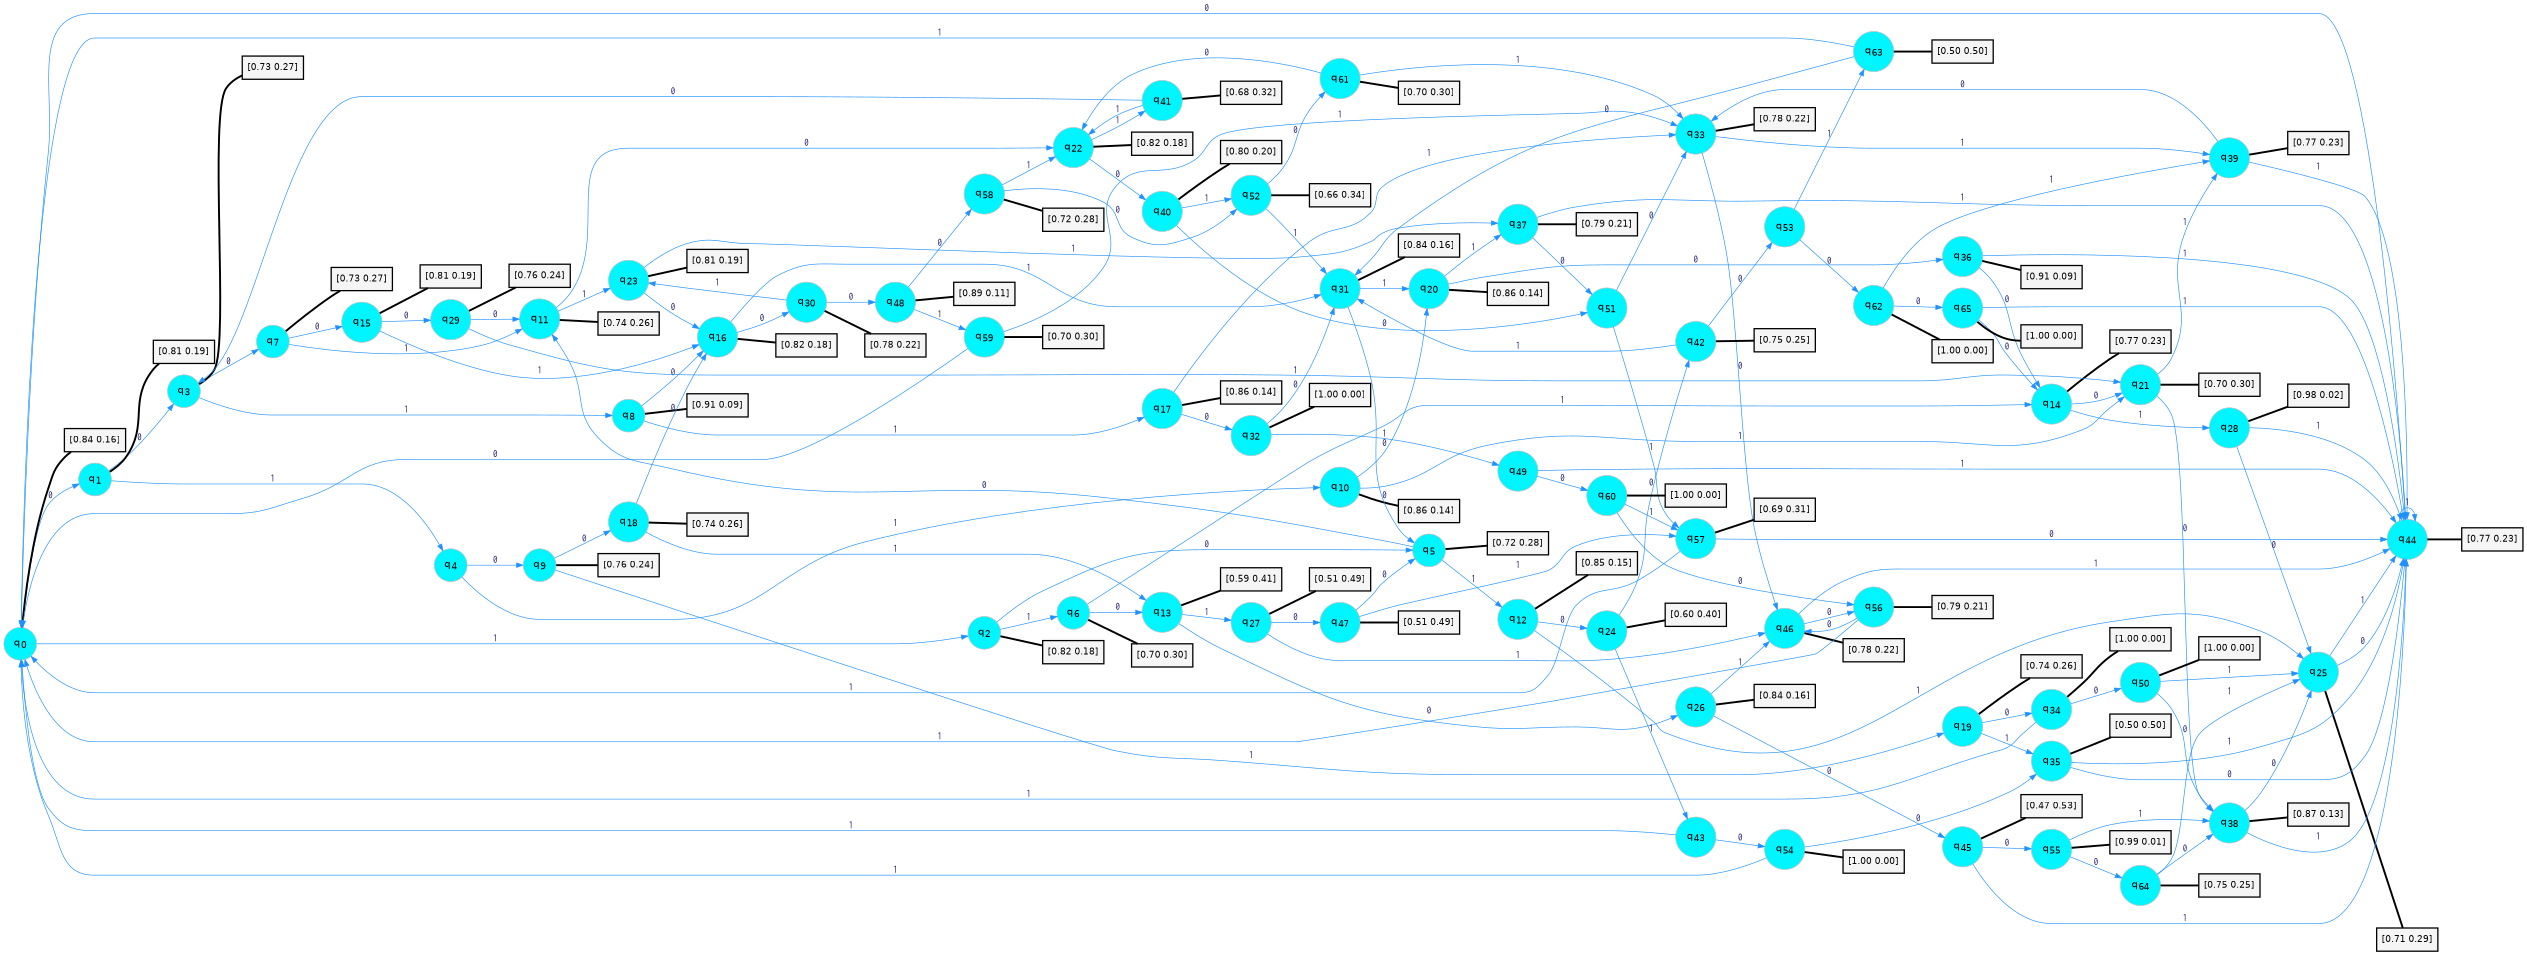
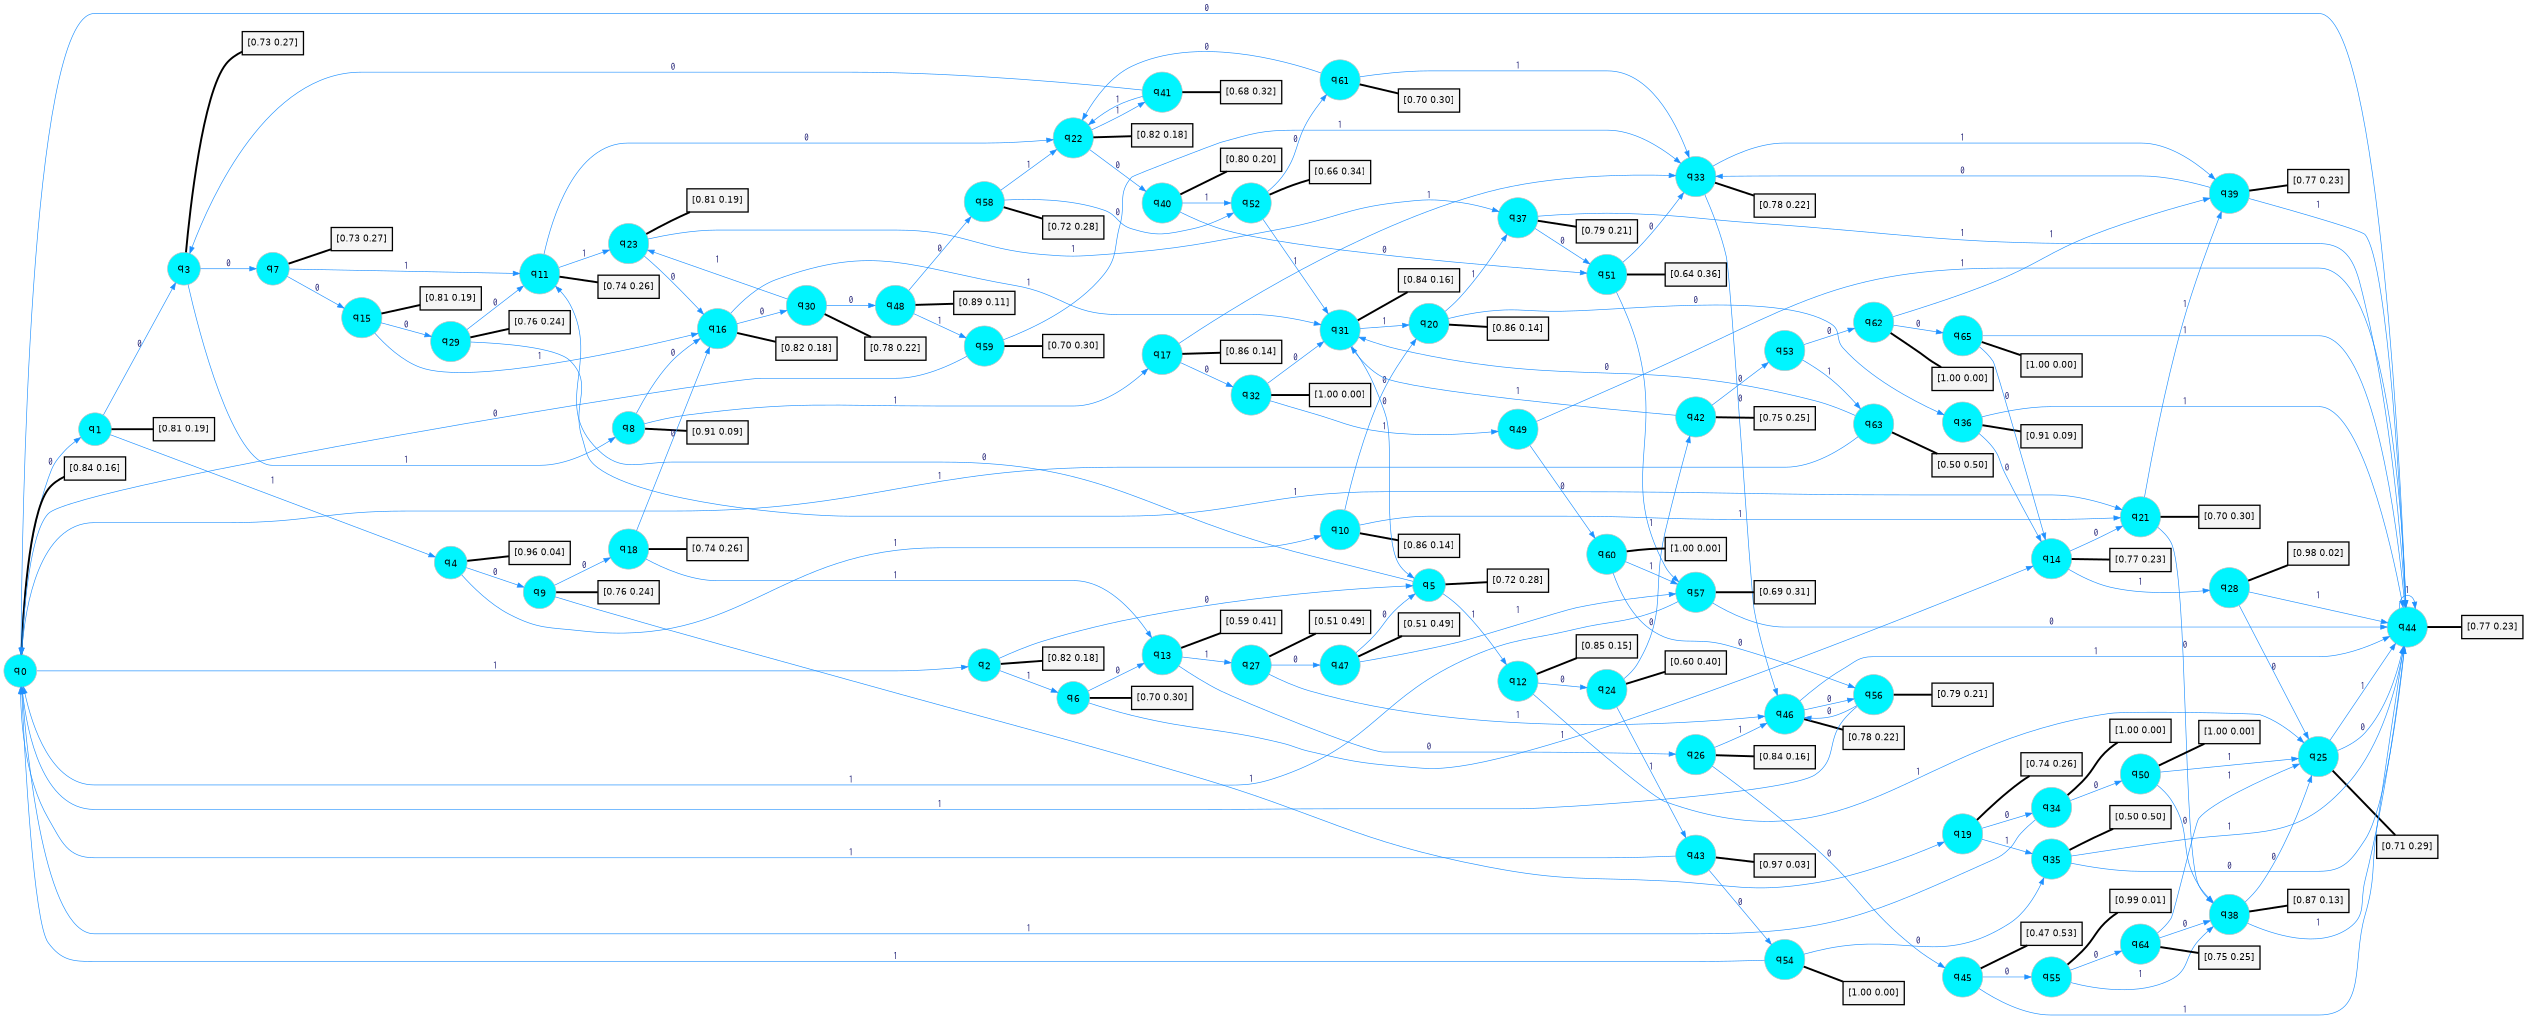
node "[0.64 0.36]": added
node "[0.96 0.04]": added
node "[0.97 0.03]": added
